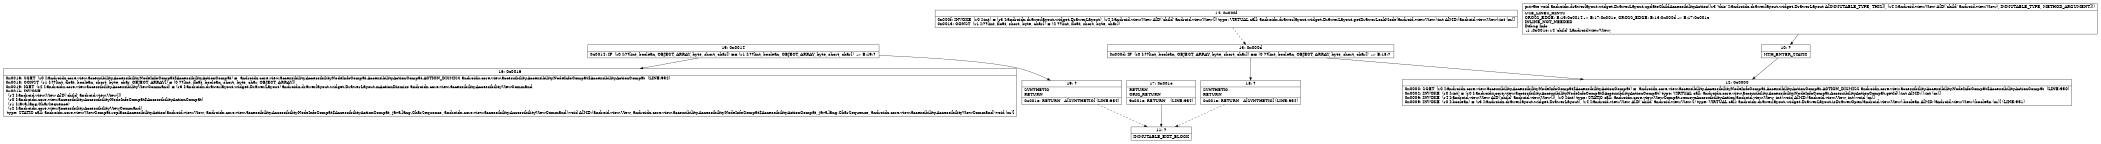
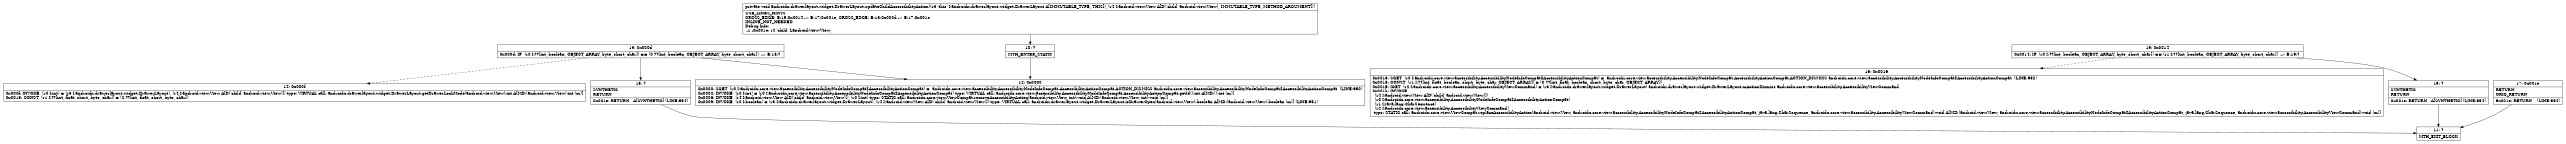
edge "14: 0x000f" -> "13: 0x000d": reversed
edge "15: 0x0014" -> "16: 0x0016": style solid -> dashed
edge "19: ?" -> "11: ?": style dashed -> solid
edge "18: ?" -> "11: ?": style dashed -> solid
node "11: ?": text "IMMUTABLE_EXIT_BLOCK" -> "MTH_EXIT_BLOCK"
